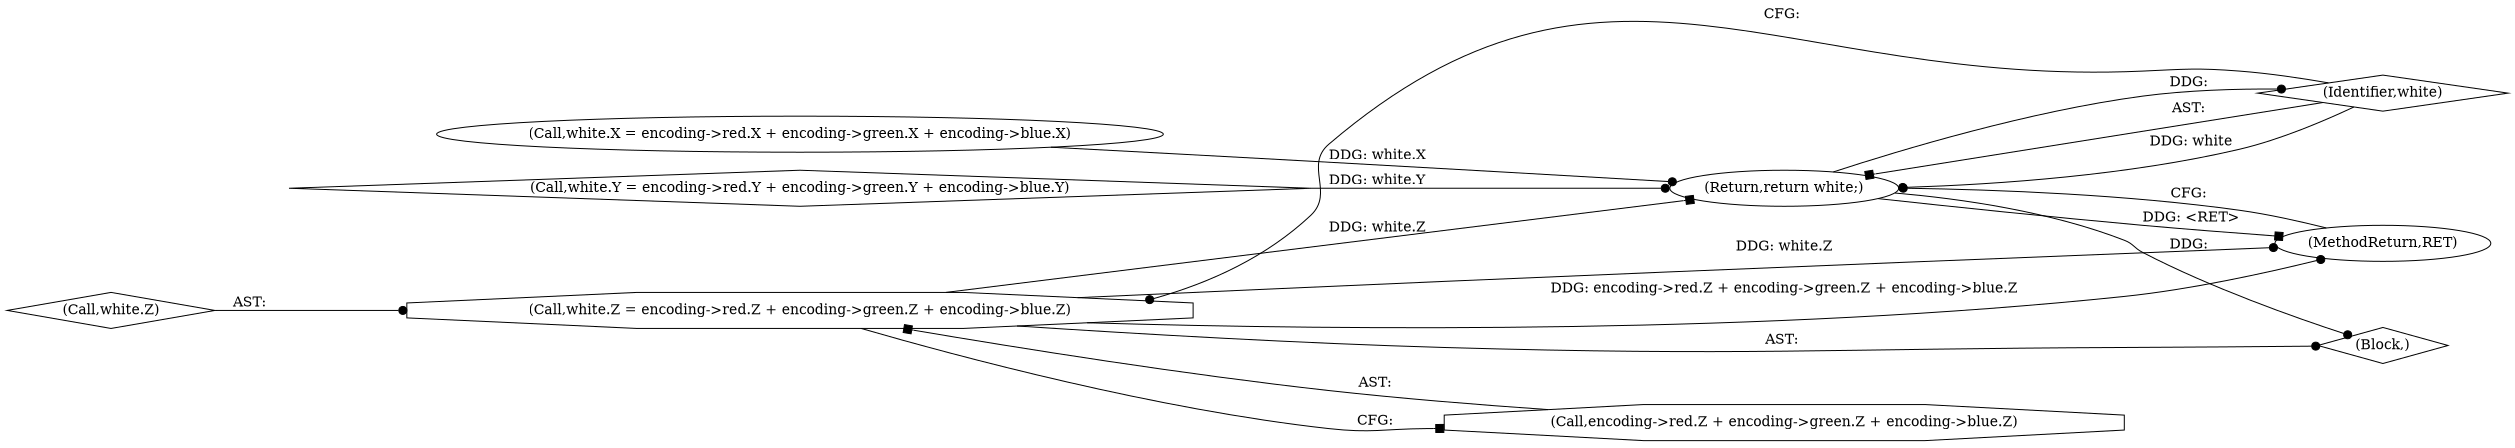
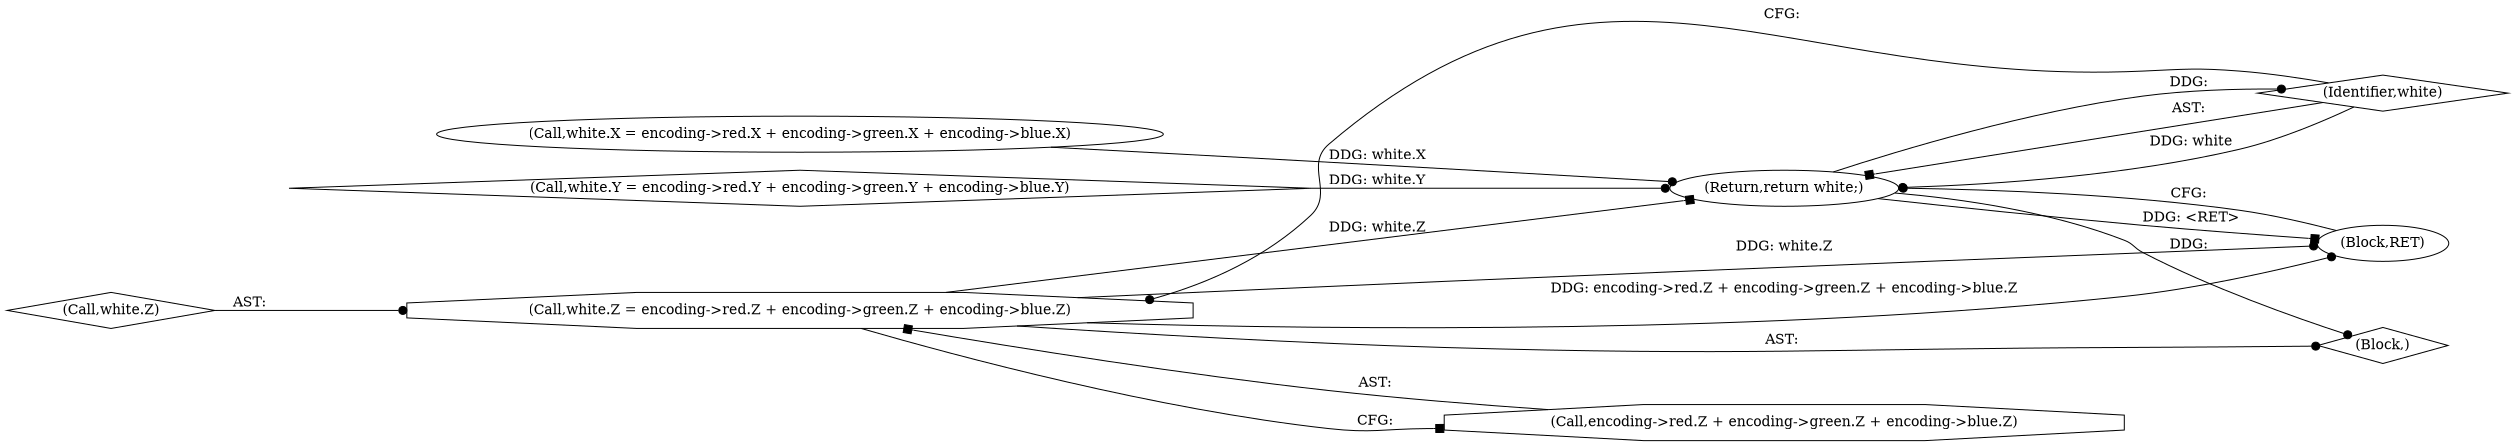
node "(MethodReturn,RET)": label "(MethodReturn,RET)" -> "(Block,RET)"
